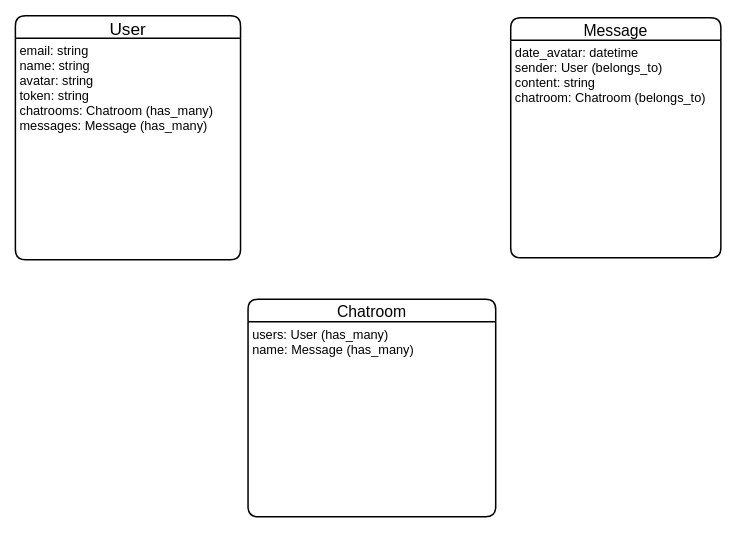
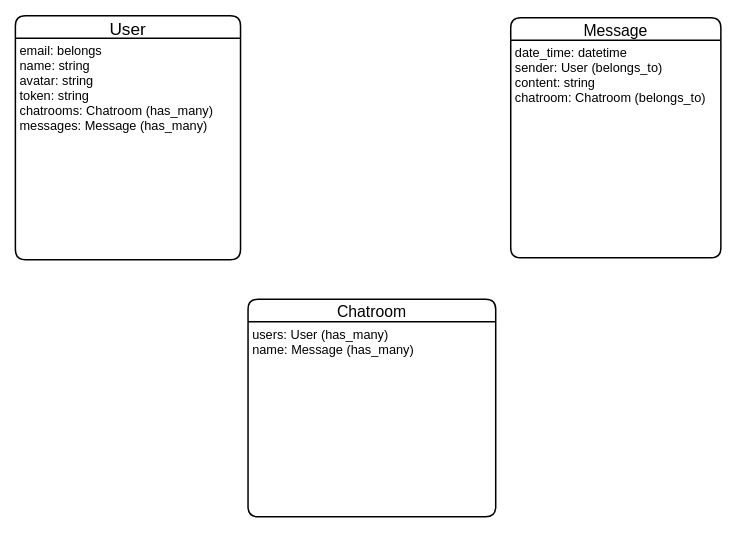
node "email: string name: string avatar: string token: string chatrooms: Chatroom (has_many) messages: Message (has_many)": label "email: string name: string avatar: string token: string chatrooms: Chatroom (has_many) messages: Message (has_many)" -> "email: belongs name: string avatar: string token: string chatrooms: Chatroom (has_many) messages: Message (has_many)"
node "date_avatar: datetime sender: User (belongs_to) content: string chatroom: Chatroom (belongs_to)": label "date_avatar: datetime sender: User (belongs_to) content: string chatroom: Chatroom (belongs_to)" -> "date_time: datetime sender: User (belongs_to) content: string chatroom: Chatroom (belongs_to)"
